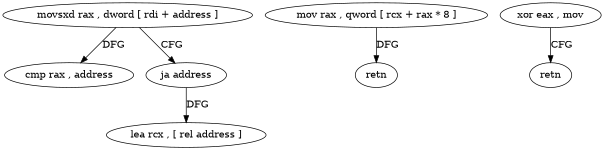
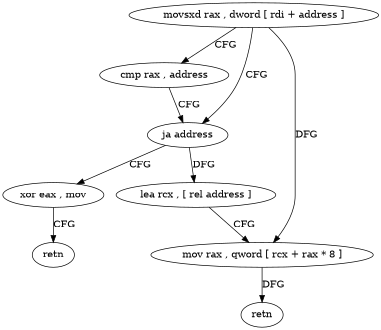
edge "movsxd rax , dword [ rdi + address ]" -> "cmp rax , address": label "DFG" -> "CFG"
edge "cmp rax , address" -> "ja address": added, label "CFG"
edge "movsxd rax , dword [ rdi + address ]" -> "mov rax , qword [ rcx + rax * 8 ]": added, label "DFG"
edge "ja address" -> "xor eax , mov": added, label "CFG"
edge "lea rcx , [ rel address ]" -> "mov rax , qword [ rcx + rax * 8 ]": added, label "CFG"
